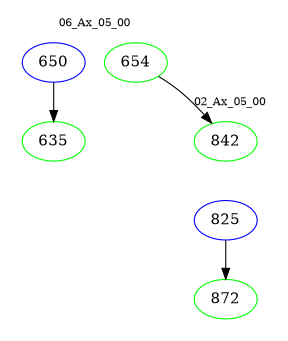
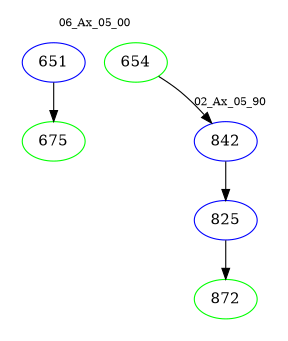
node "650": label "650" -> "651"
cluster "02_Ax_05_00": label "02_Ax_05_00" -> "02_Ax_05_90"
node "635": label "635" -> "675"
node "842": color green -> blue
edge "842" -> "825": added
